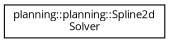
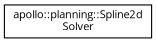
node "planning::planning::Spline2d Solver": label "planning::planning::Spline2d Solver" -> "apollo::planning::Spline2d Solver"
